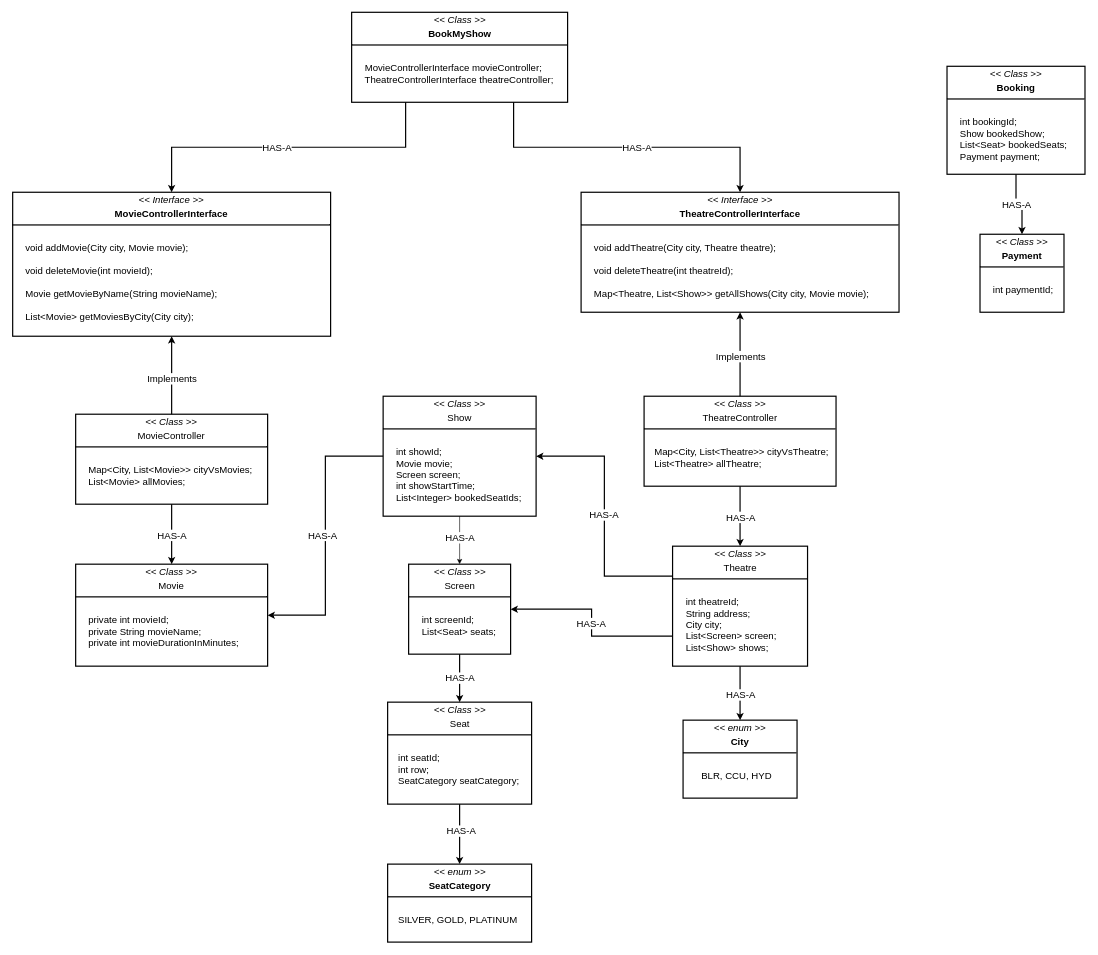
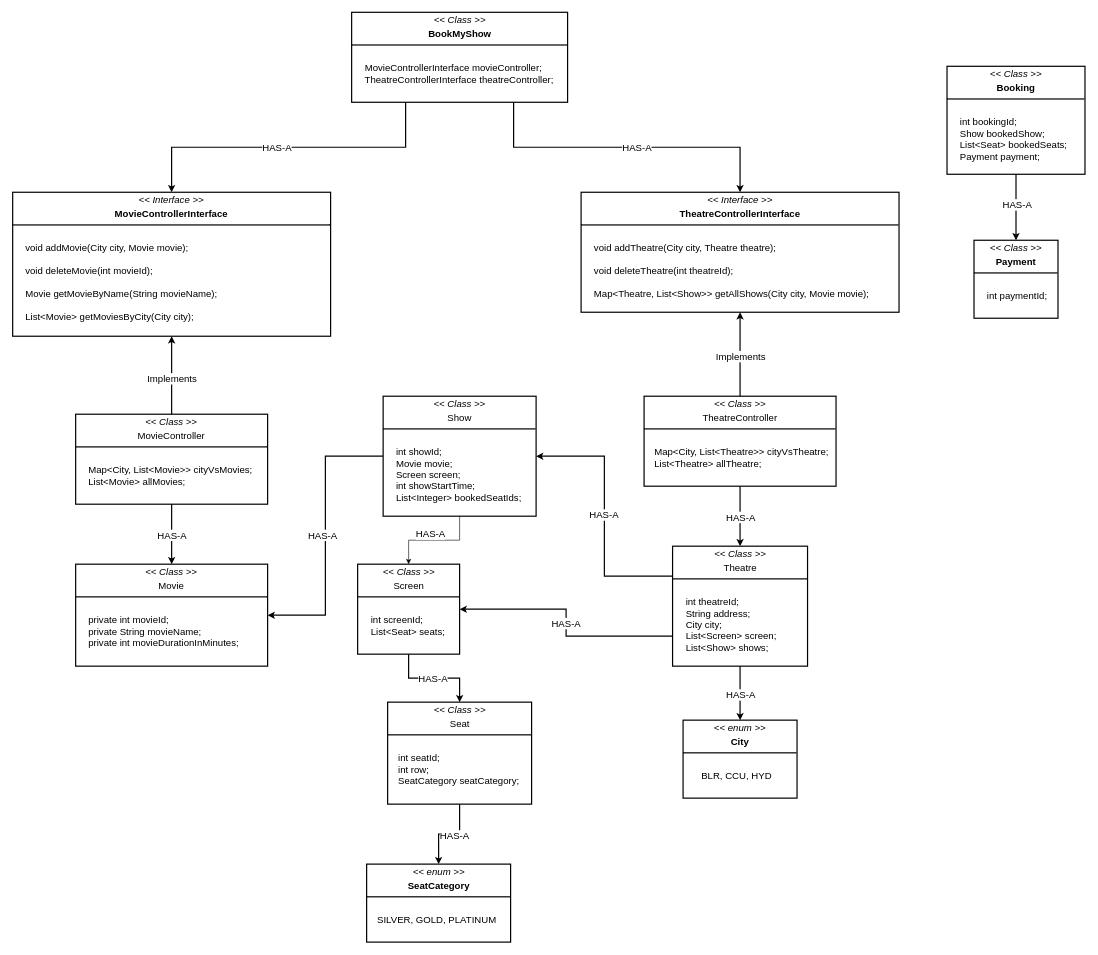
node "<< Class >> Payment int paymentId;": moved (1022, 273) -> (1016, 279)
node "<< Class >> Screen int screenId; List<Seat> seats;": moved (460, 609) -> (409, 609)
node "<< enum >> SeatCategory SILVER, GOLD, PLATINUM": moved (460, 903) -> (439, 903)
